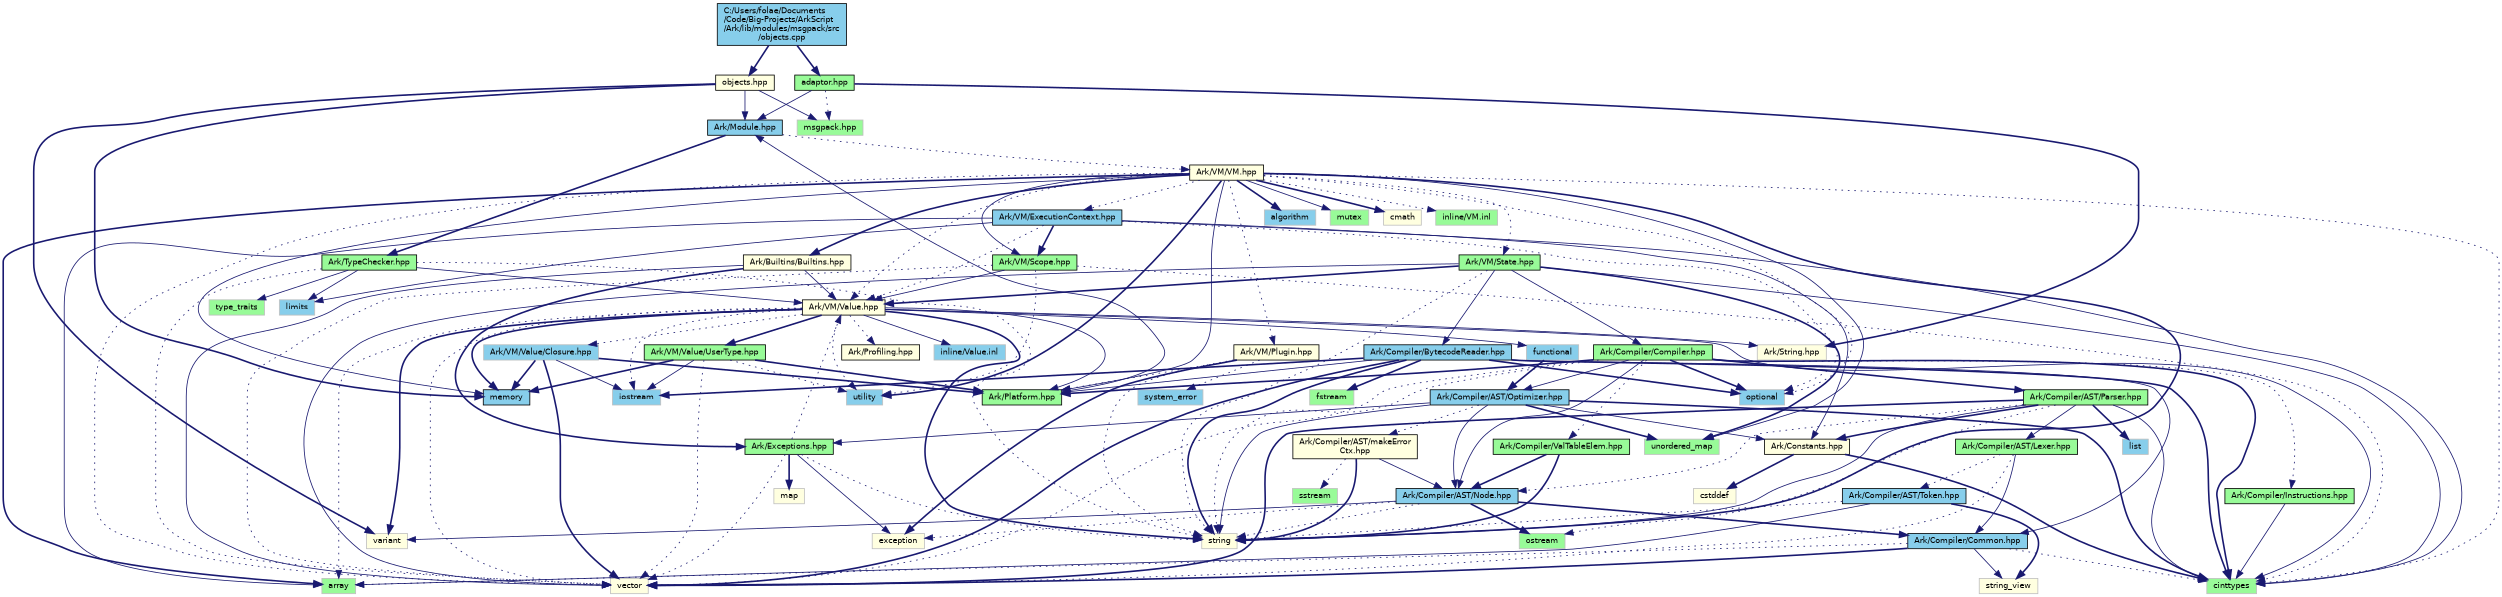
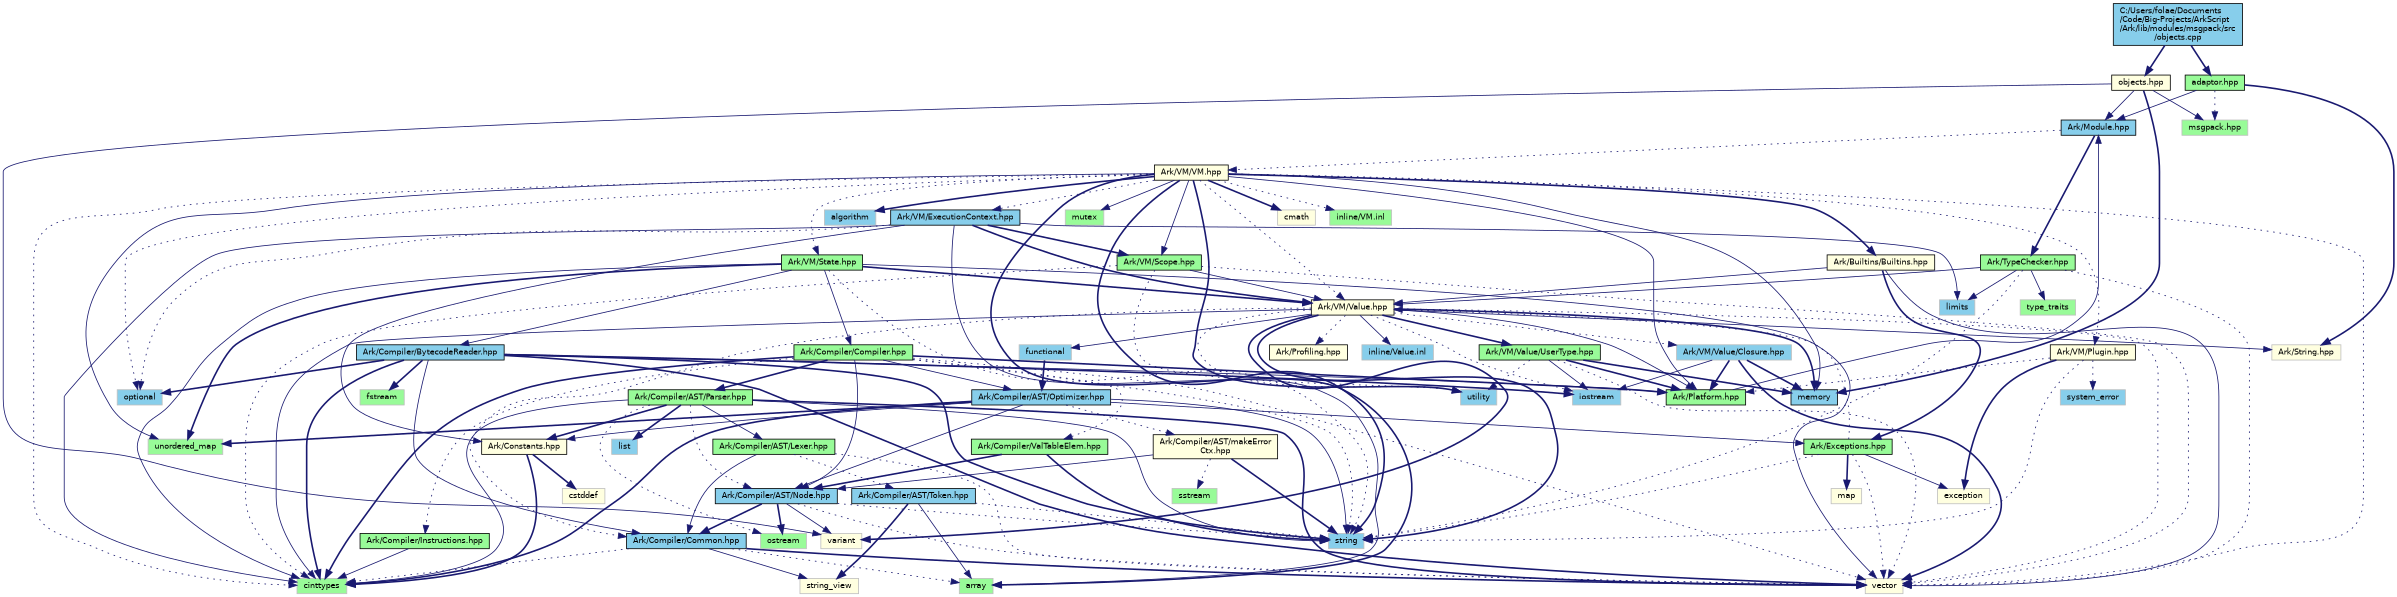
edge "objects.hpp" -> "variant": style bold -> solid
edge "Ark/VM/ExecutionContext.hpp" -> "Ark/VM/Value.hpp": style dotted -> bold
edge "Ark/VM/Value.hpp" -> "array": now "Ark/VM/Value.hpp" -> "Ark/Compiler/Common.hpp"
edge "Ark/Compiler/Compiler.hpp" -> "optional": removed
edge "Ark/Compiler/AST/Node.hpp" -> "exception": now "Ark/Compiler/AST/Node.hpp" -> "vector"
node "string": fillcolor lightyellow -> skyblue
